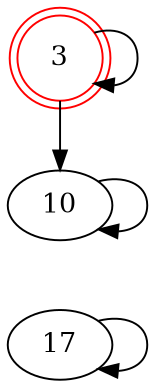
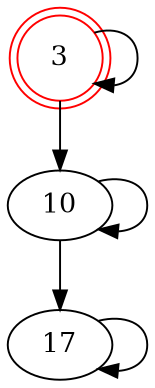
edge "10" -> "17": added
